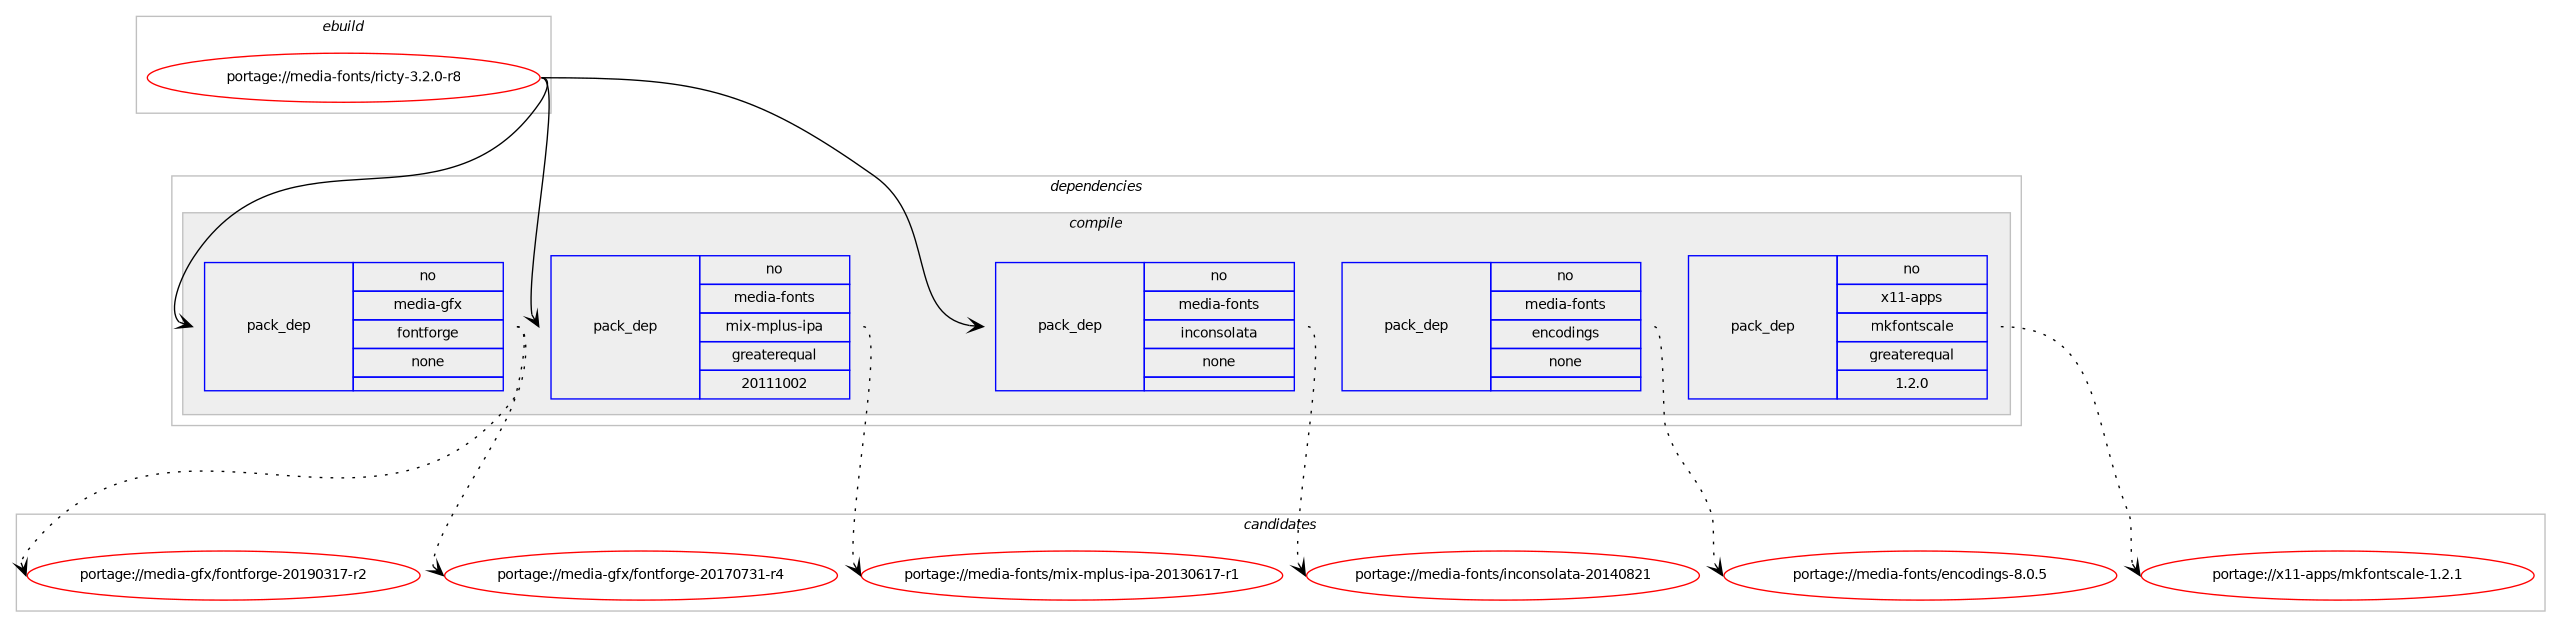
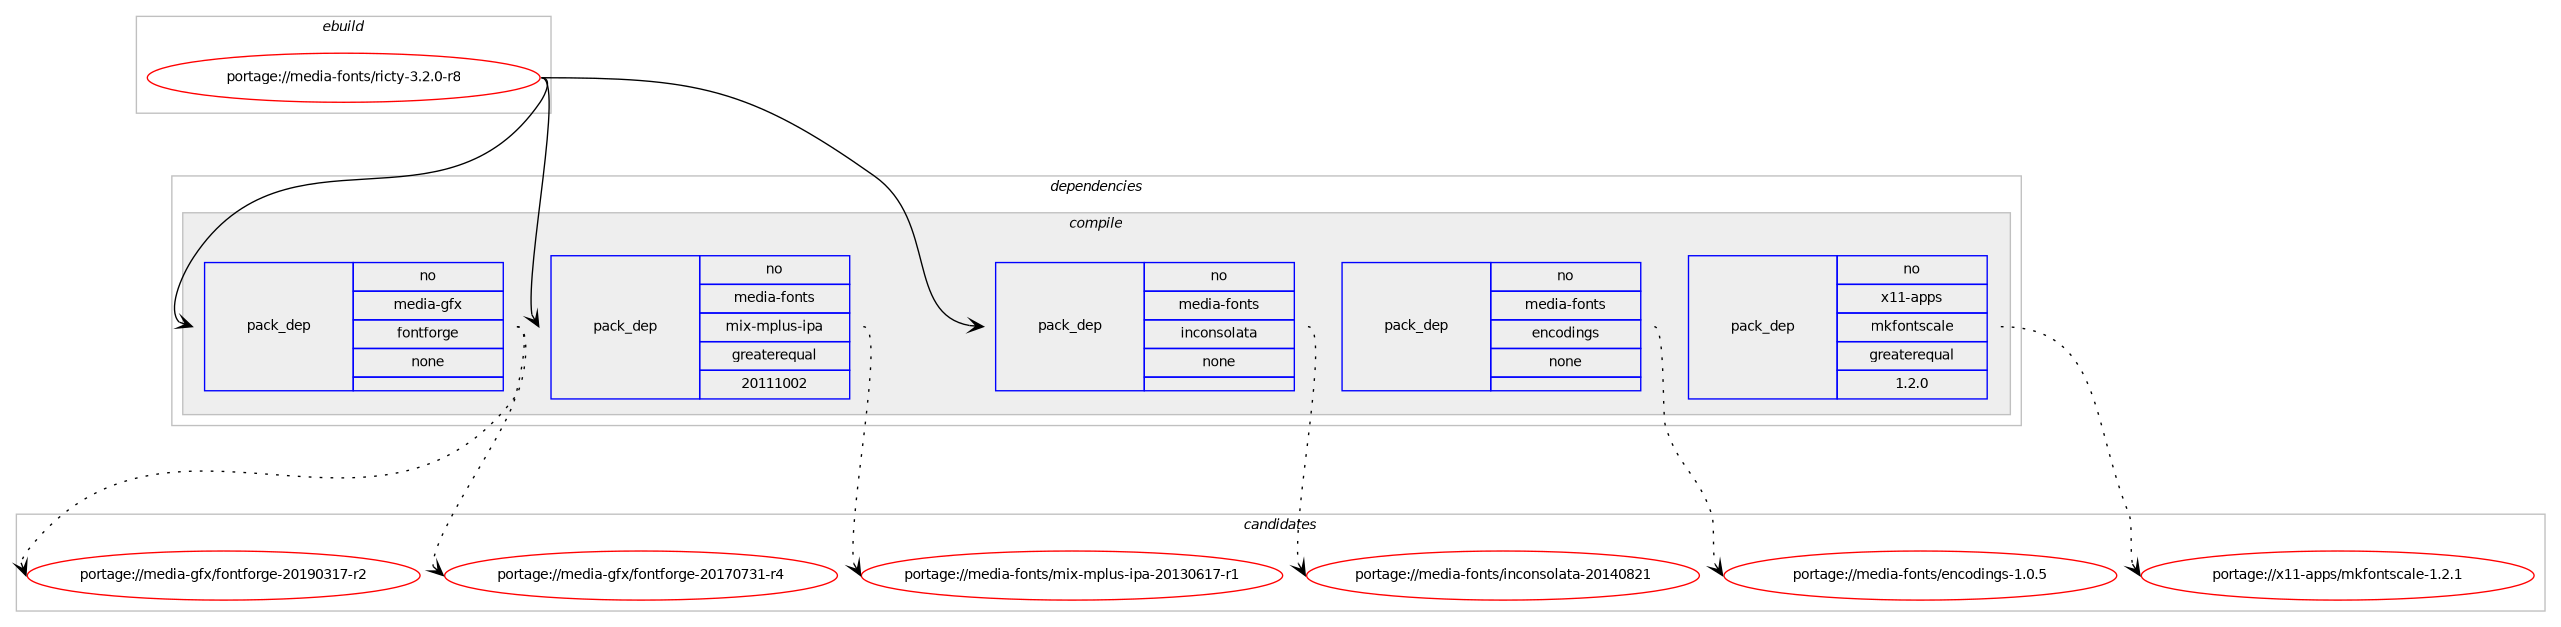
node "portage://media-fonts/encodings-8.0.5": label "portage://media-fonts/encodings-8.0.5" -> "portage://media-fonts/encodings-1.0.5"
